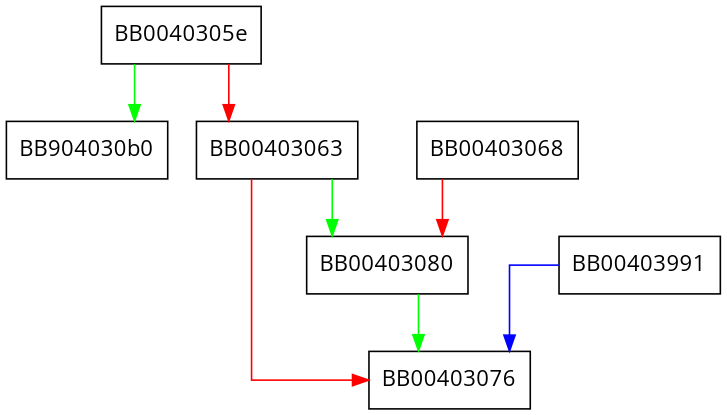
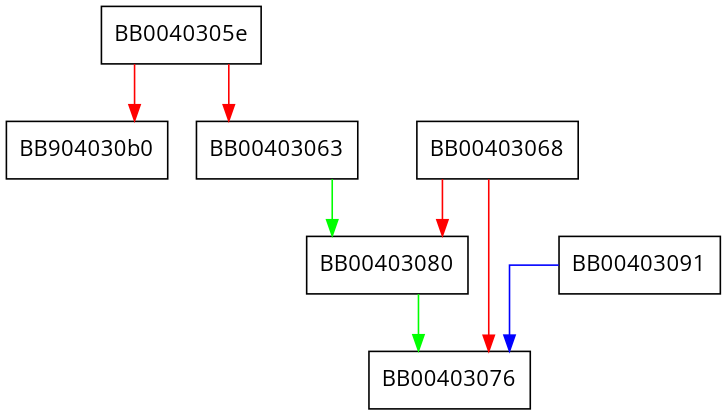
edge "BB0040305e" -> "BB904030b0": color green -> red
node "BB00403991": label "BB00403991" -> "BB00403091"
edge "BB00403063" -> "BB00403076": now "BB00403068" -> "BB00403076"
